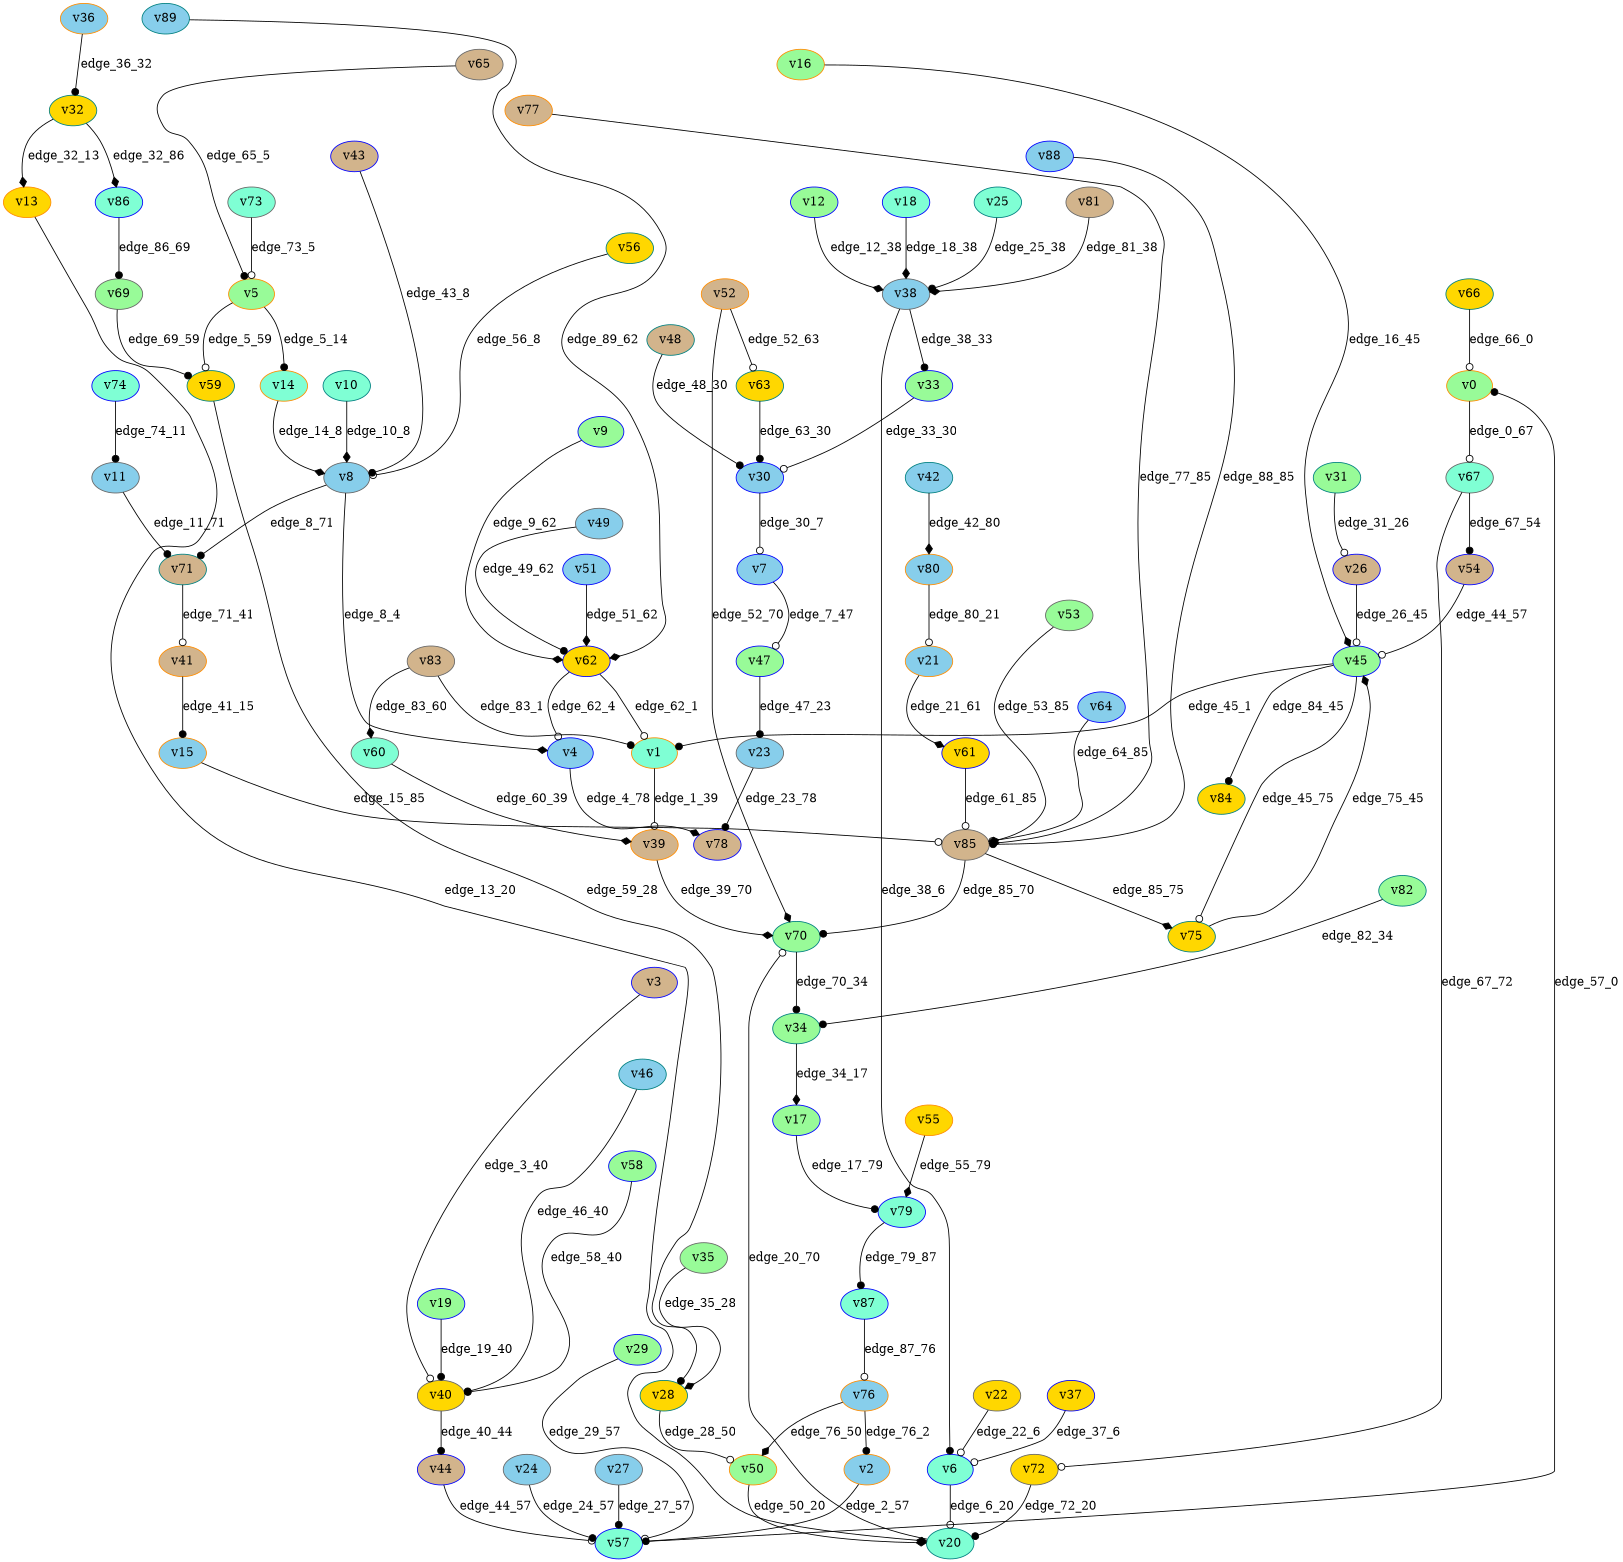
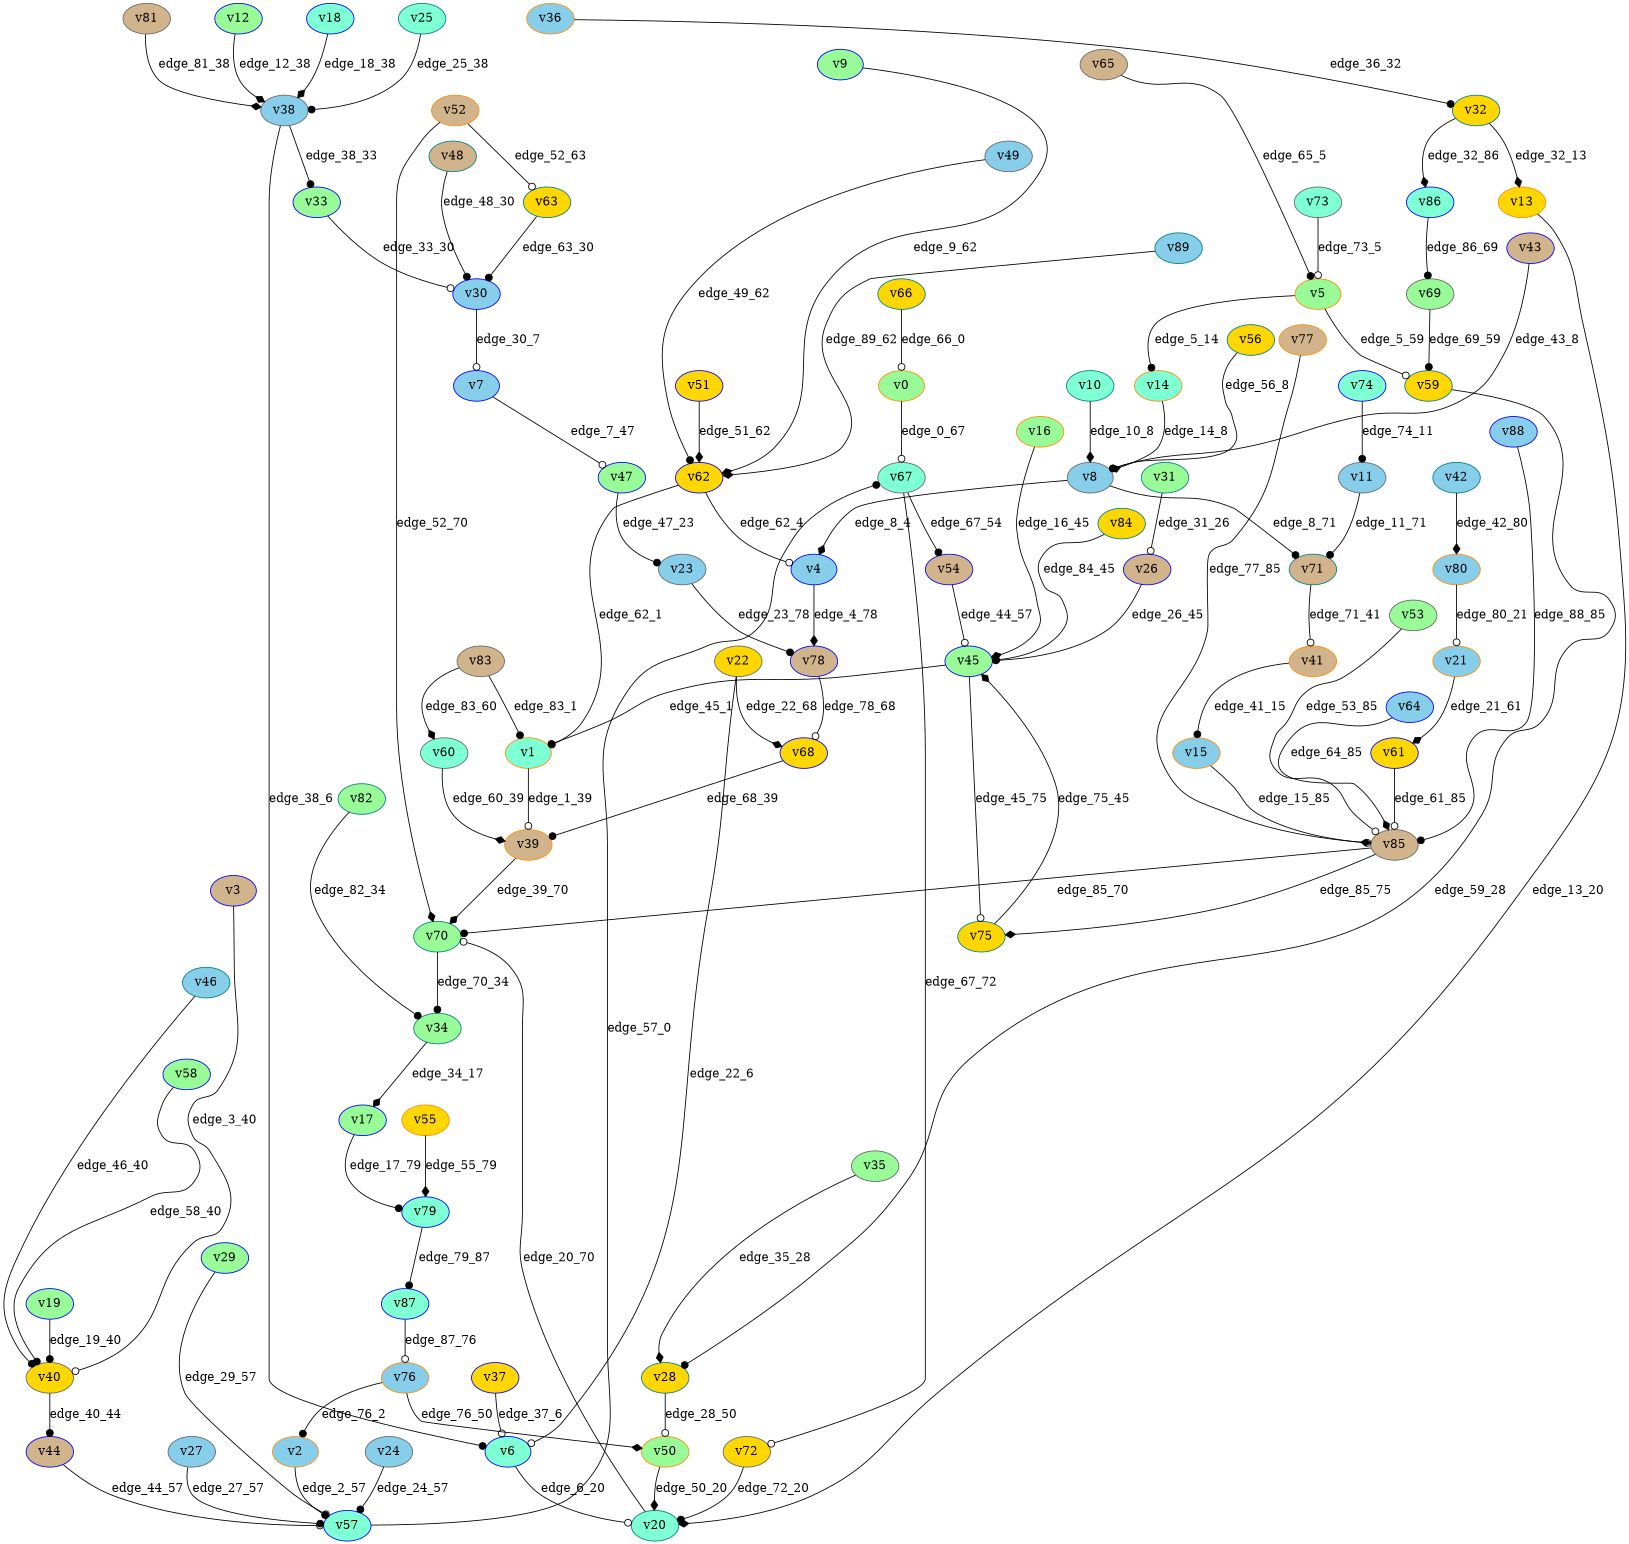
node "v51": fillcolor skyblue -> gold
edge "v45" -> "v84": reversed
node "v68": added
edge "v57" -> "v0": now "v57" -> "v67"
